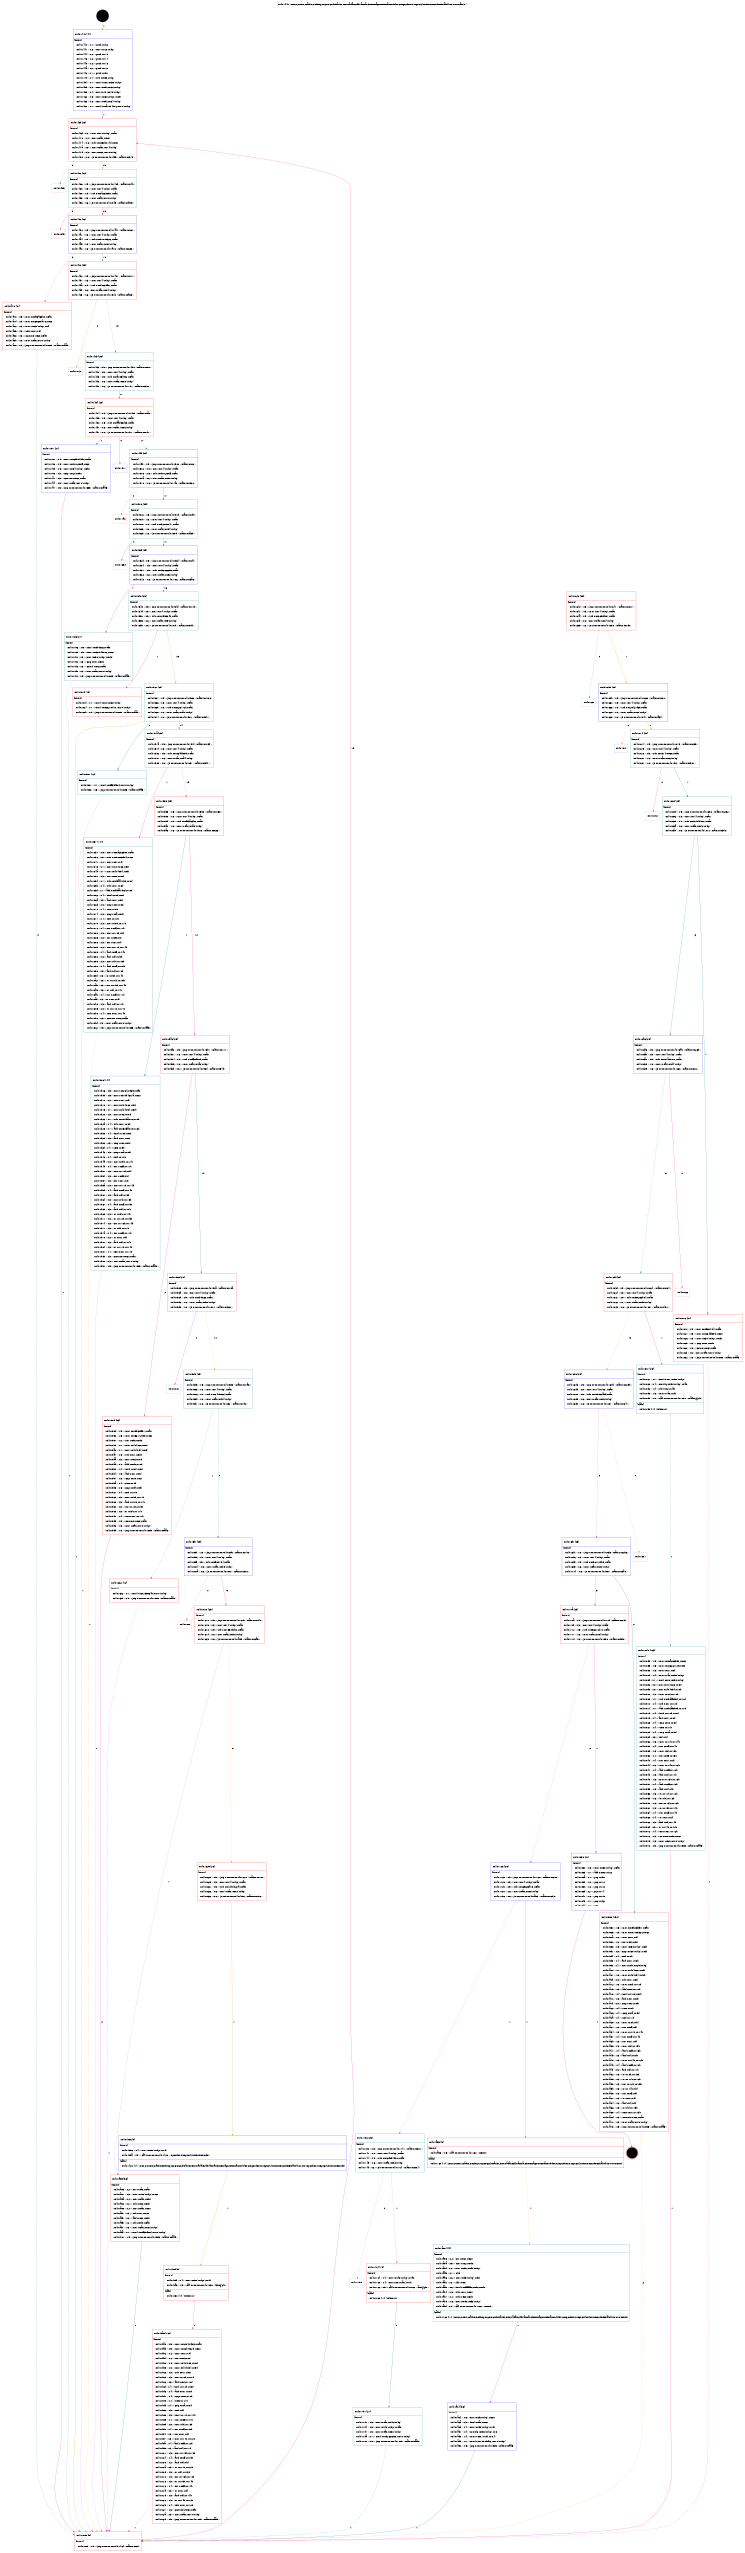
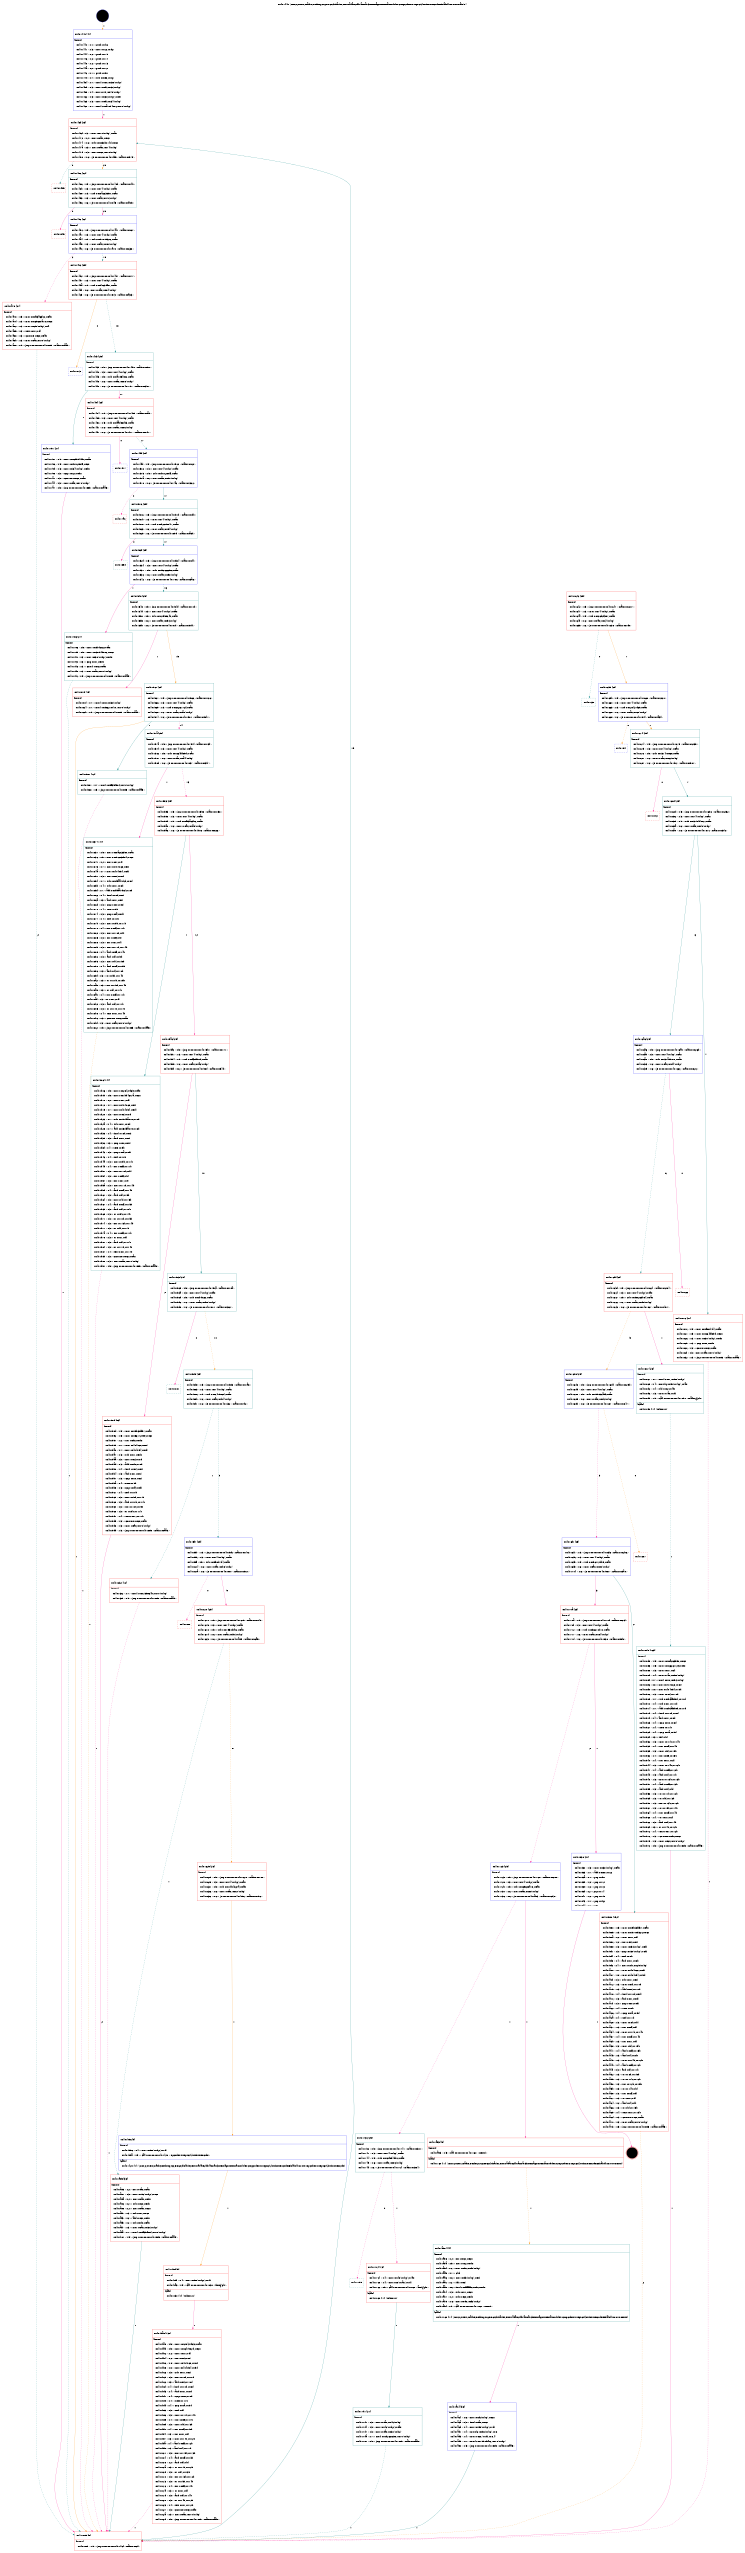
edge "0x4014e4 [25]" -> "0x401791 [27]": now "0x4014cb [25]" -> "0x401791 [27]"
node "0x4015c5 [25]": color red -> teal
edge "0x401ee5 [5]" -> "0x40146f [23]": color deeppink -> teal
